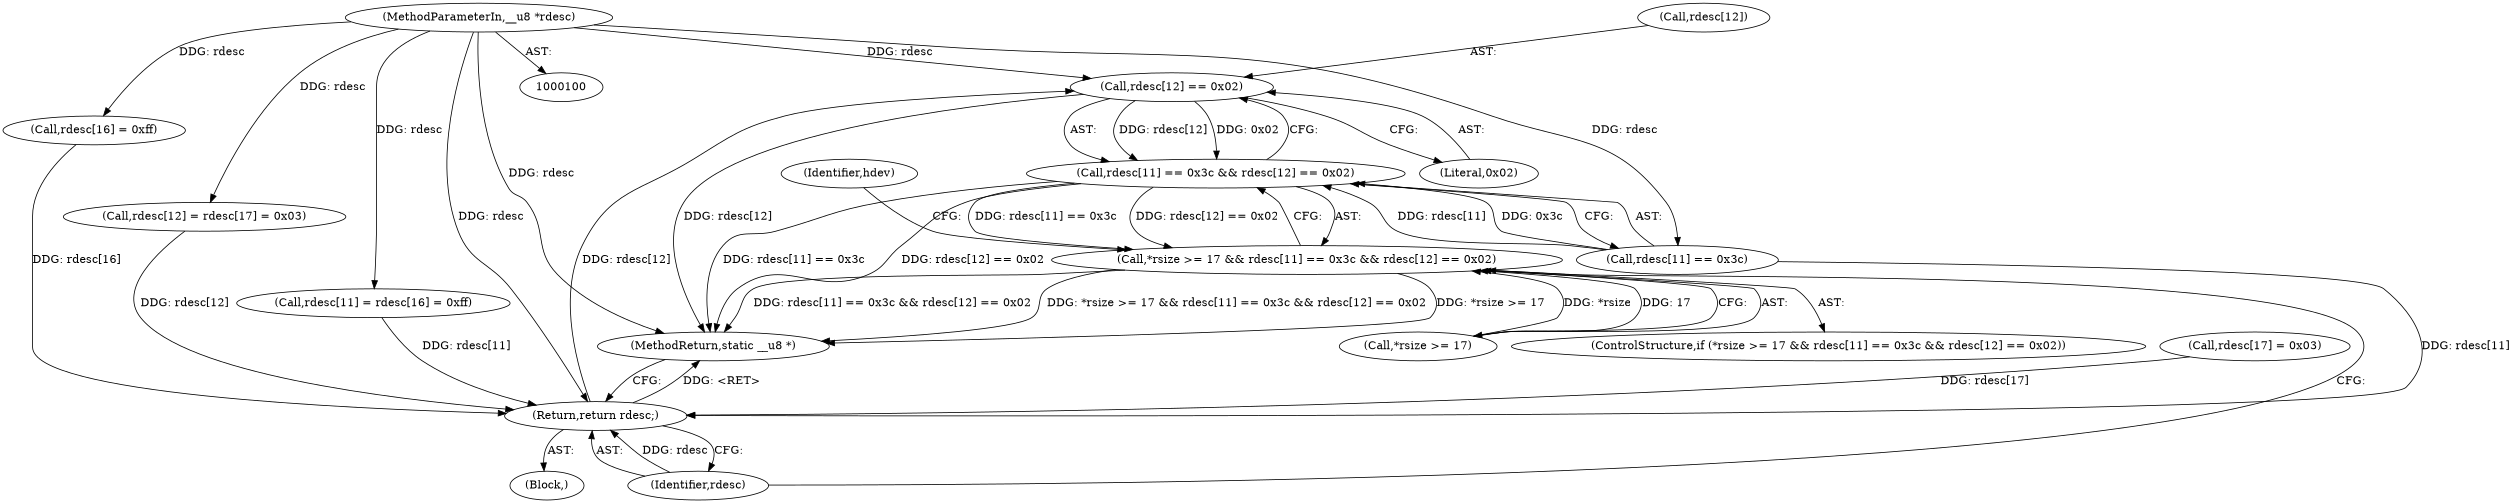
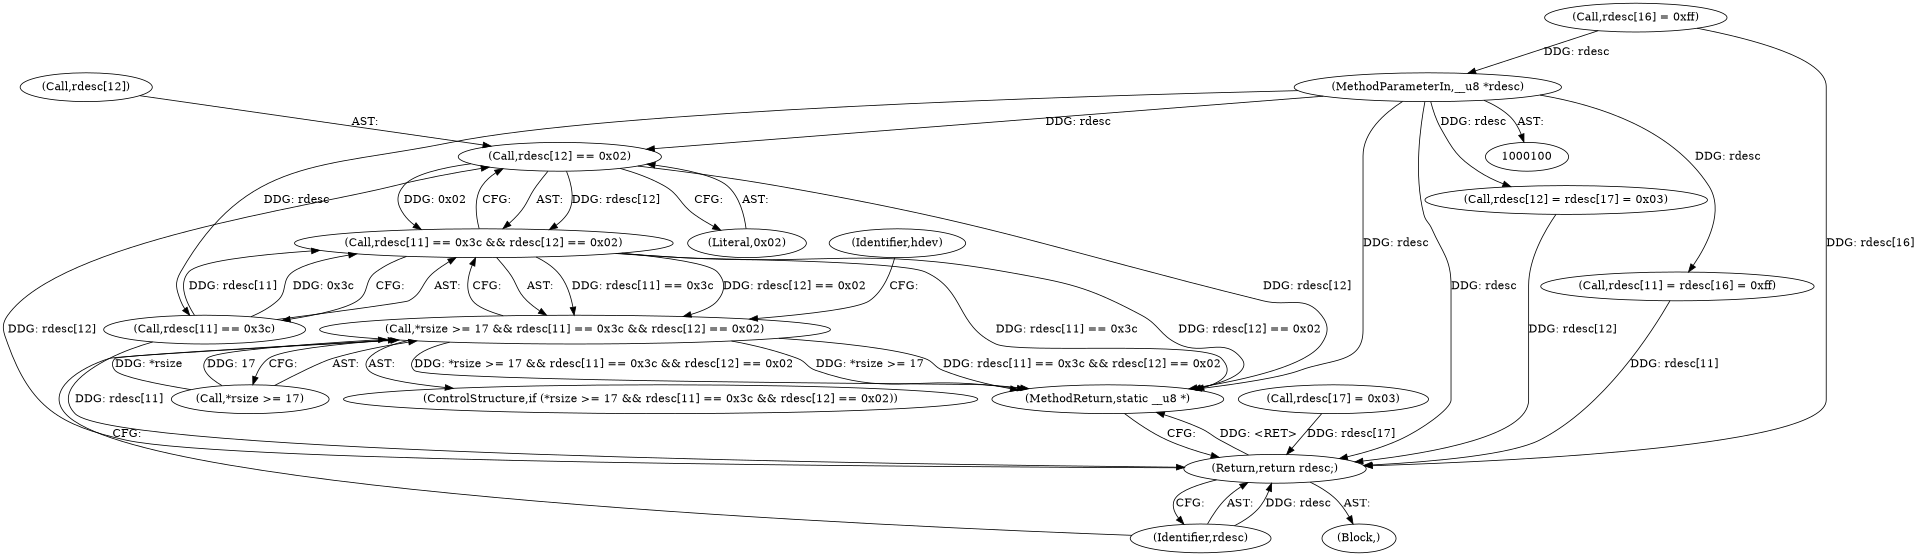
edge "(MethodParameterIn,__u8 *rdesc)" -> "(Call,rdesc[16] = 0xff)": reversed
